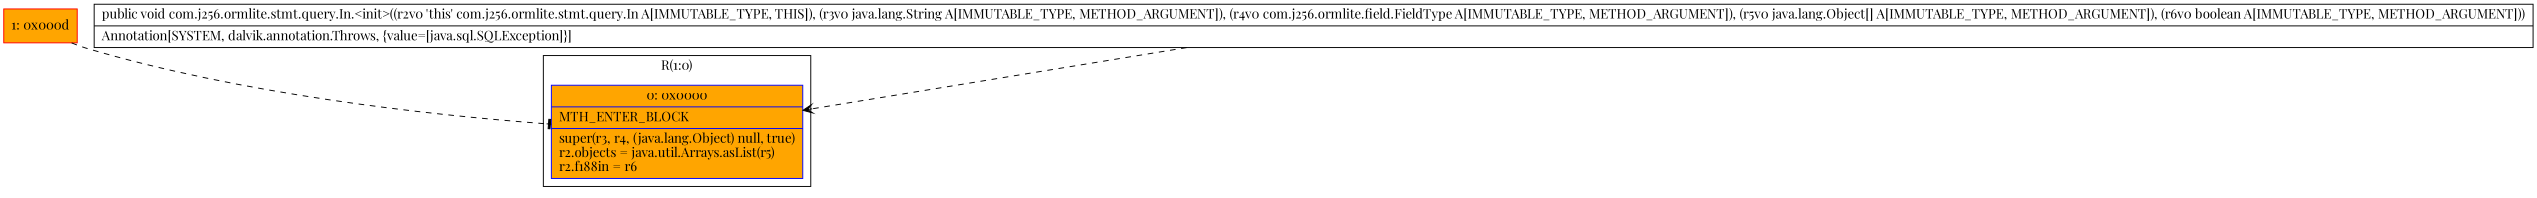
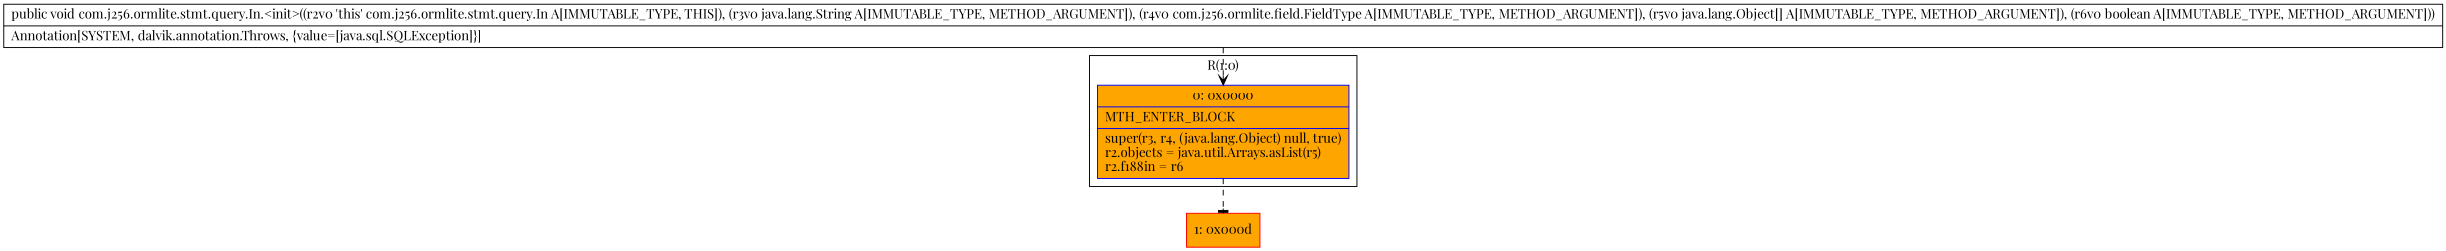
edge "1: 0x000d" -> "0: 0x0000": reversed
